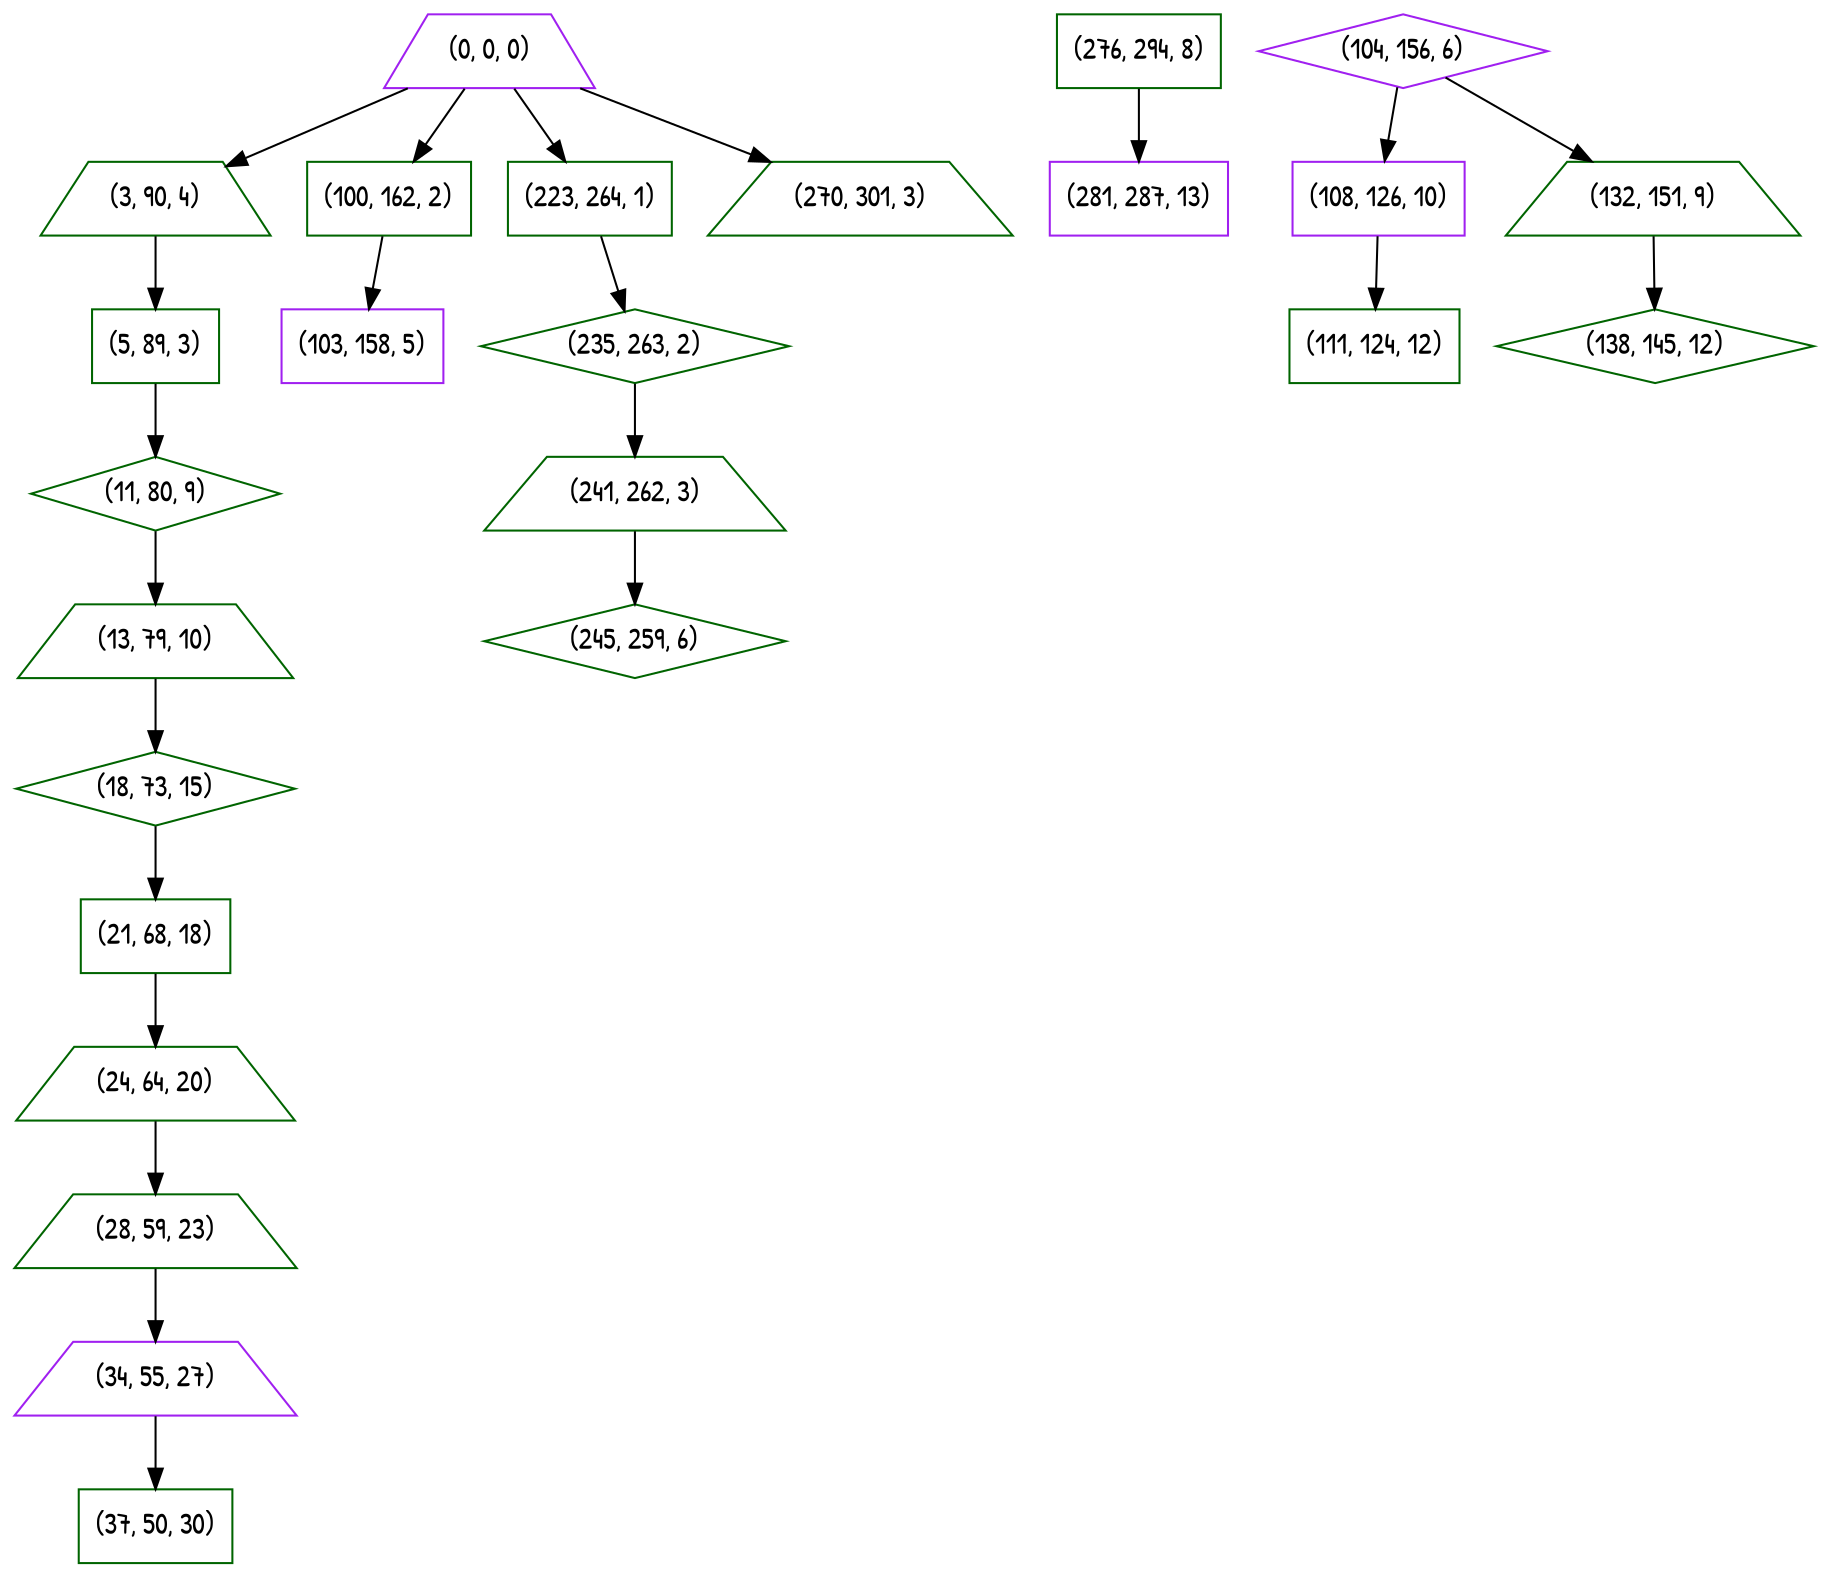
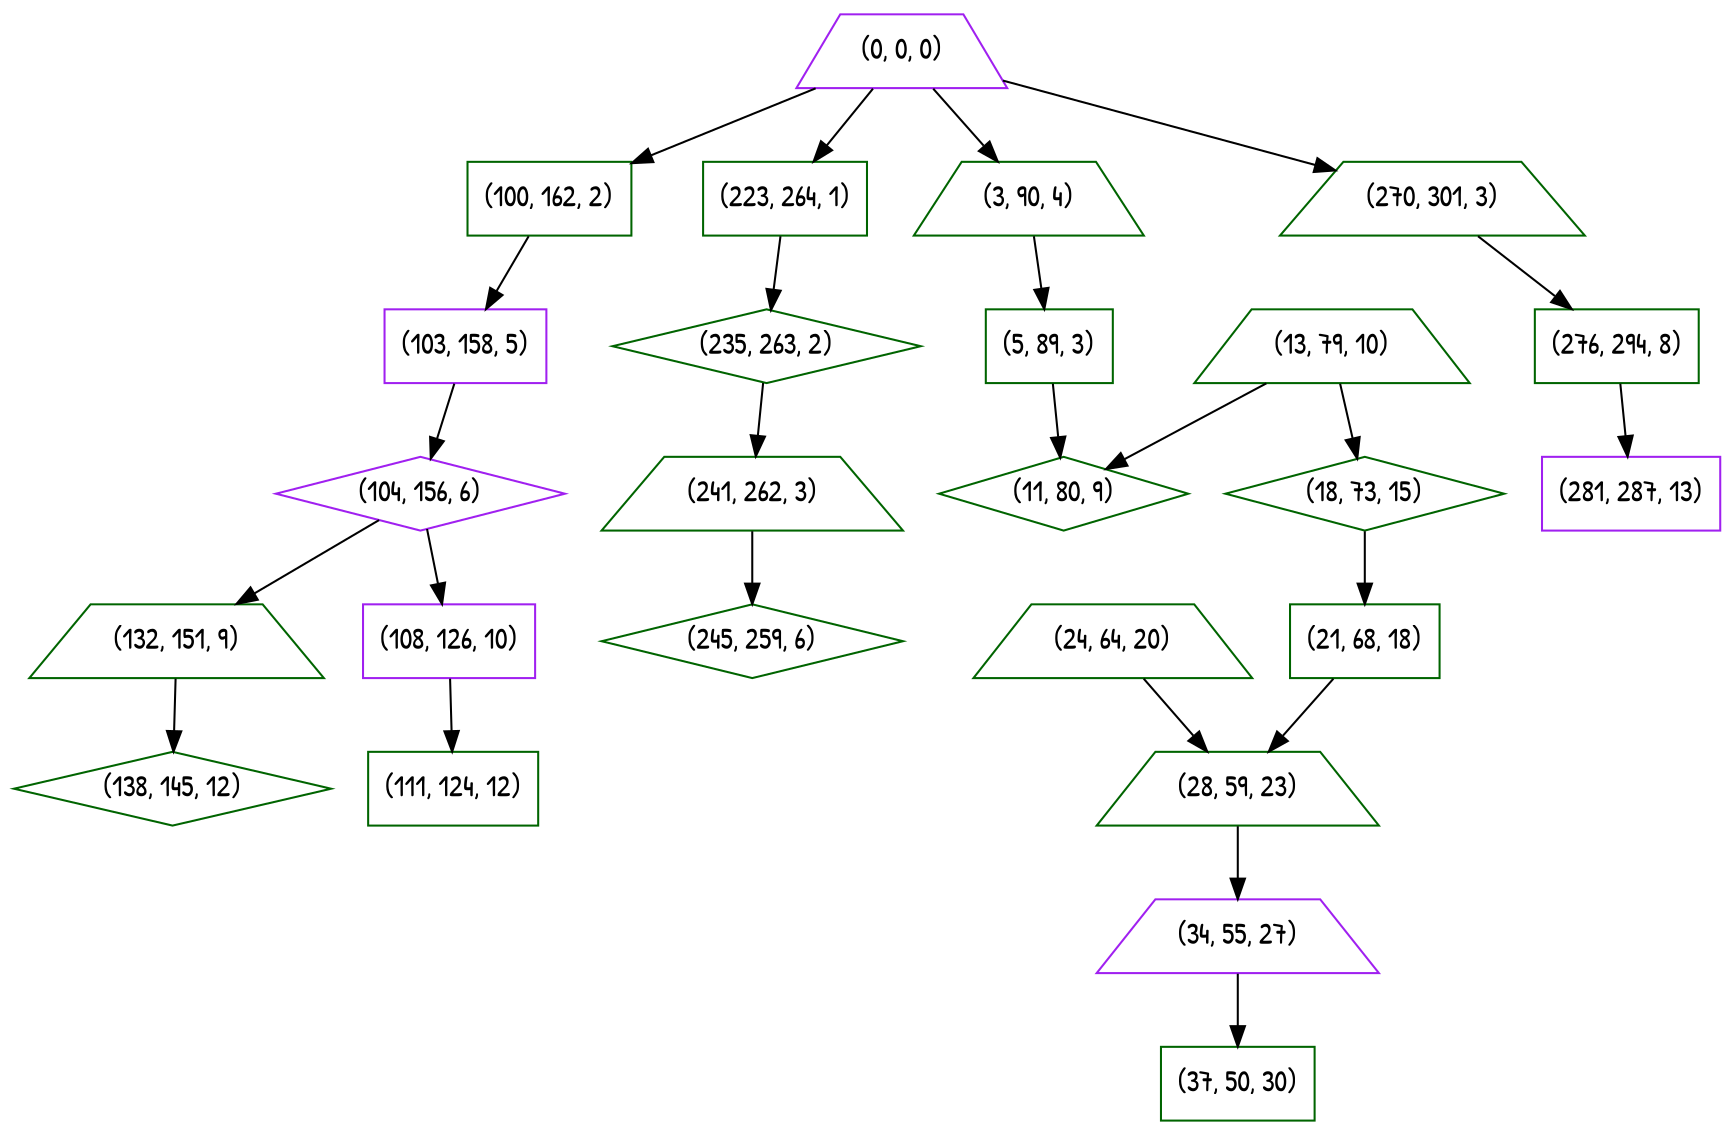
edge "(270, 301, 3)" -> "(276, 294, 8)": added
edge "(103, 158, 5)" -> "(104, 156, 6)": added
edge "(11, 80, 9)" -> "(13, 79, 10)": reversed
edge "(21, 68, 18)" -> "(24, 64, 20)": now "(21, 68, 18)" -> "(28, 59, 23)"
